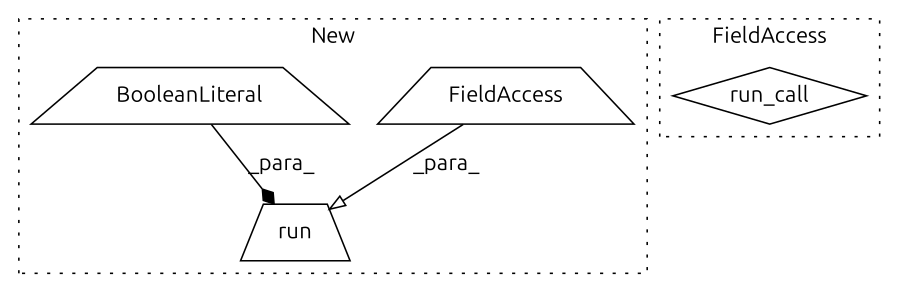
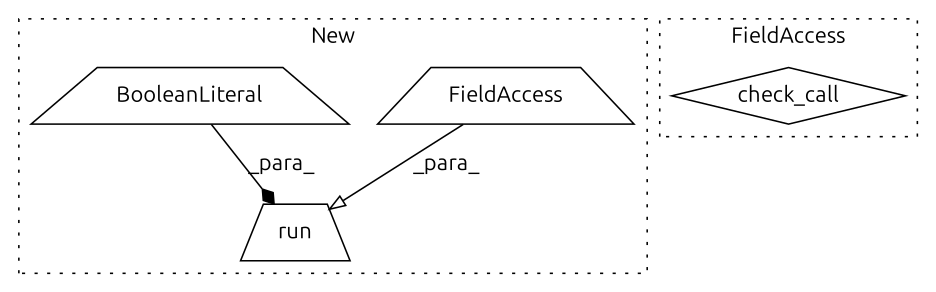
node "run_call": label "run_call" -> "check_call"
